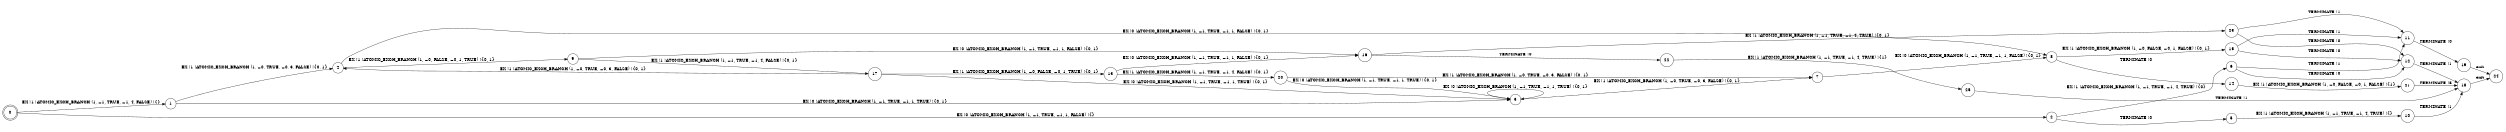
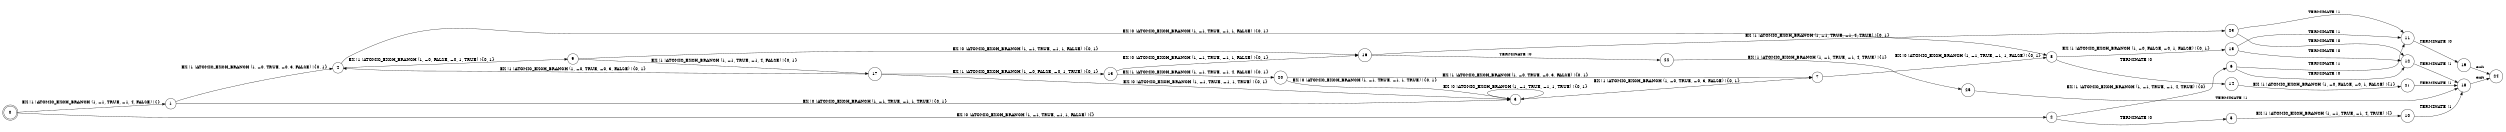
edge "21" -> "18": label "TERMINATE !5" -> "TERMINATE !1"
